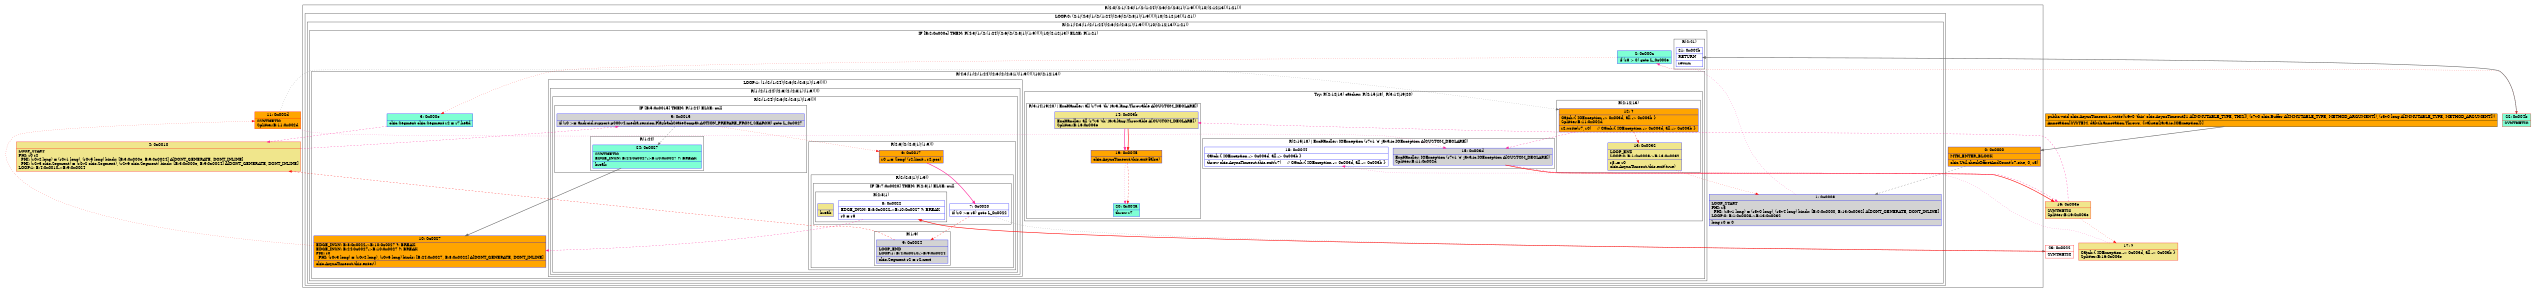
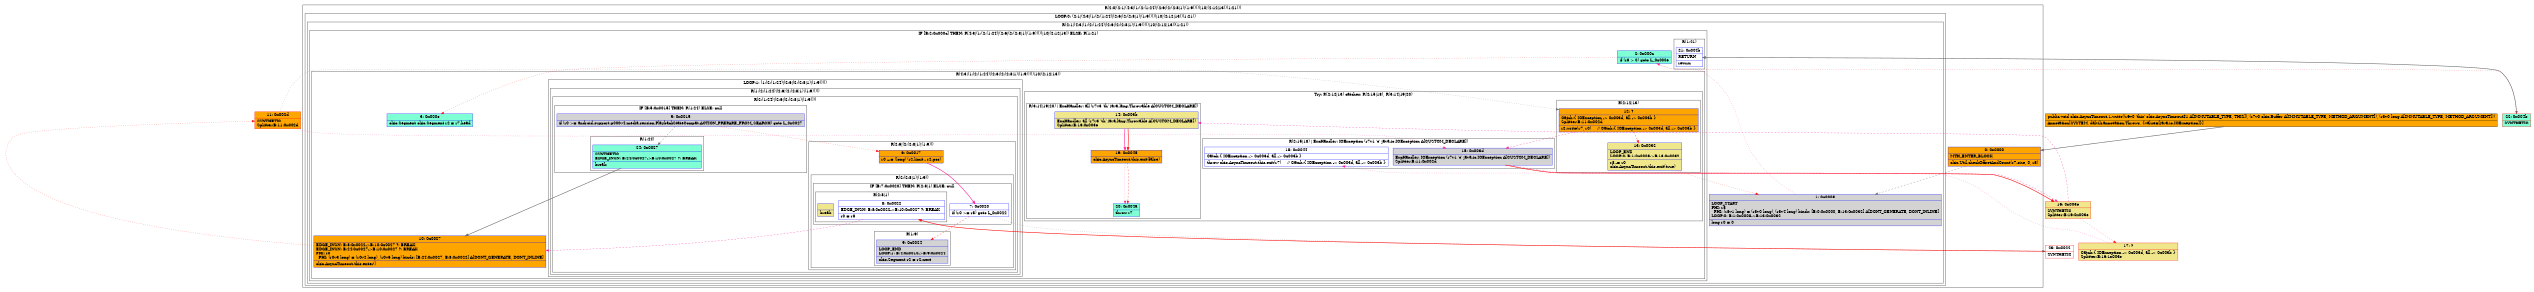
cluster "R(2:21)": label "R(2:21)" -> "R(1:21)"
node "4: 0x0010": removed
node "17: ?": text "Splitter:B:16:0x003e" -> "Splitter:B:16:1x003e"
